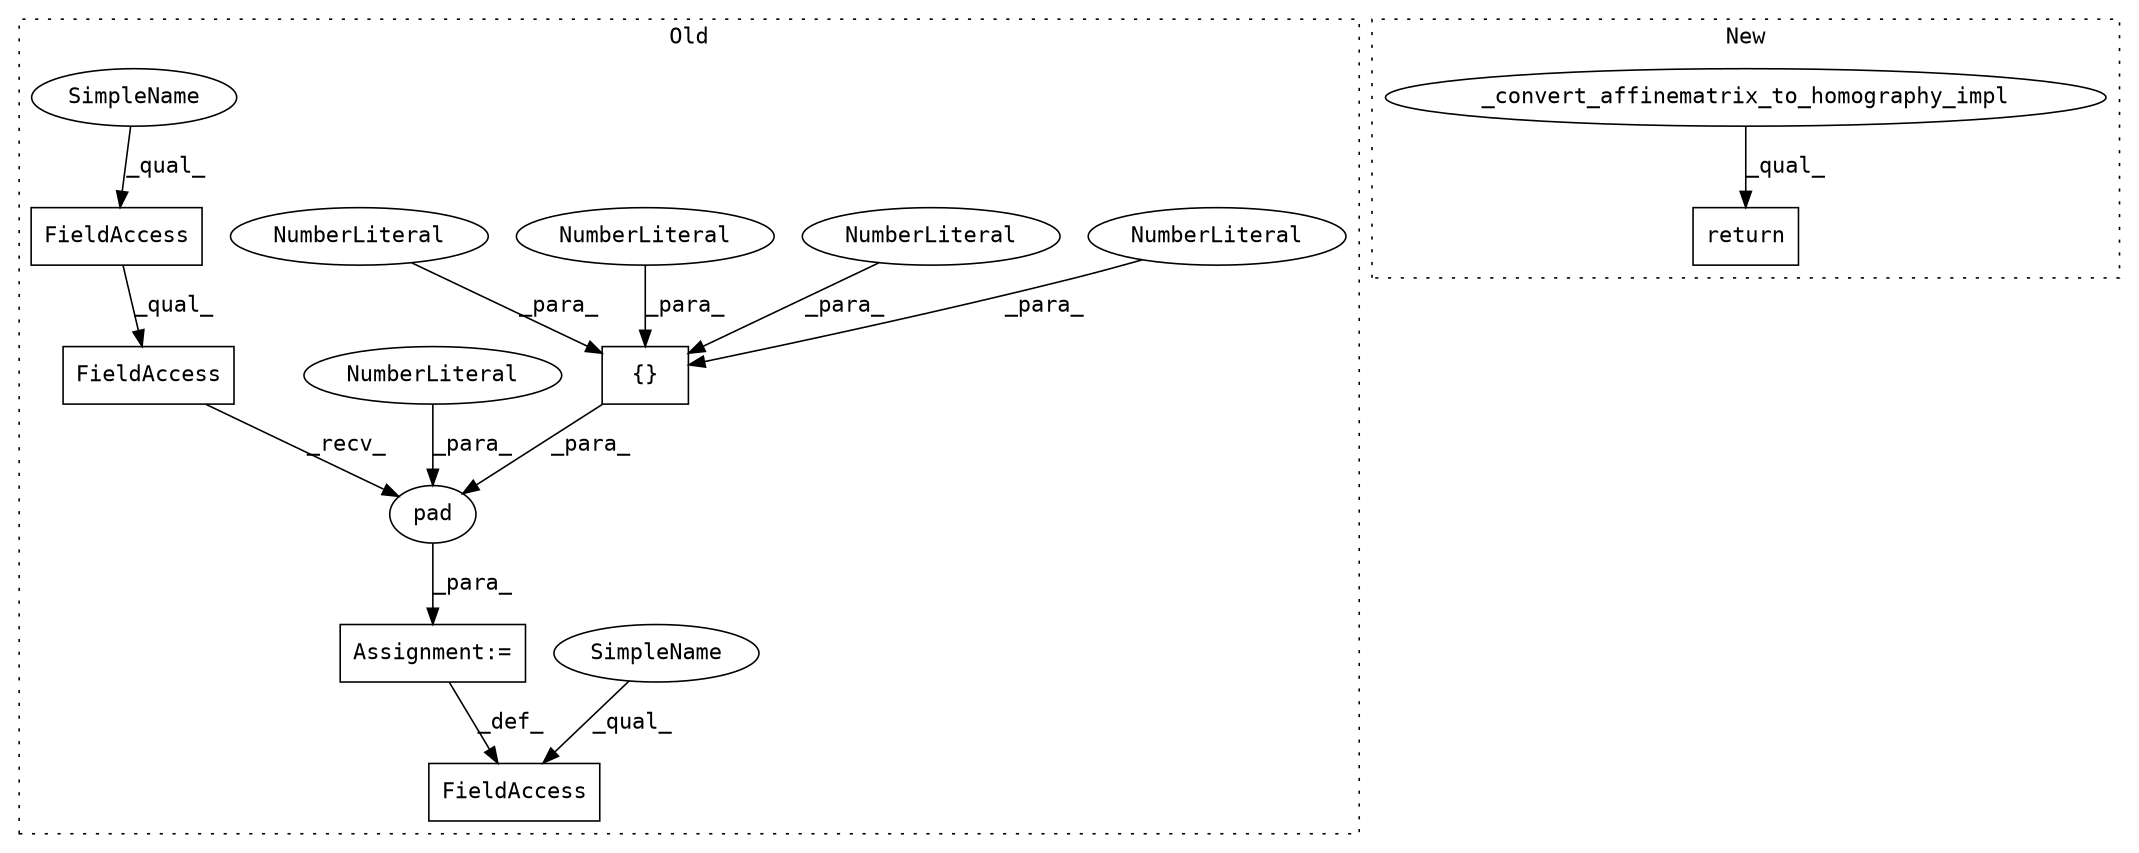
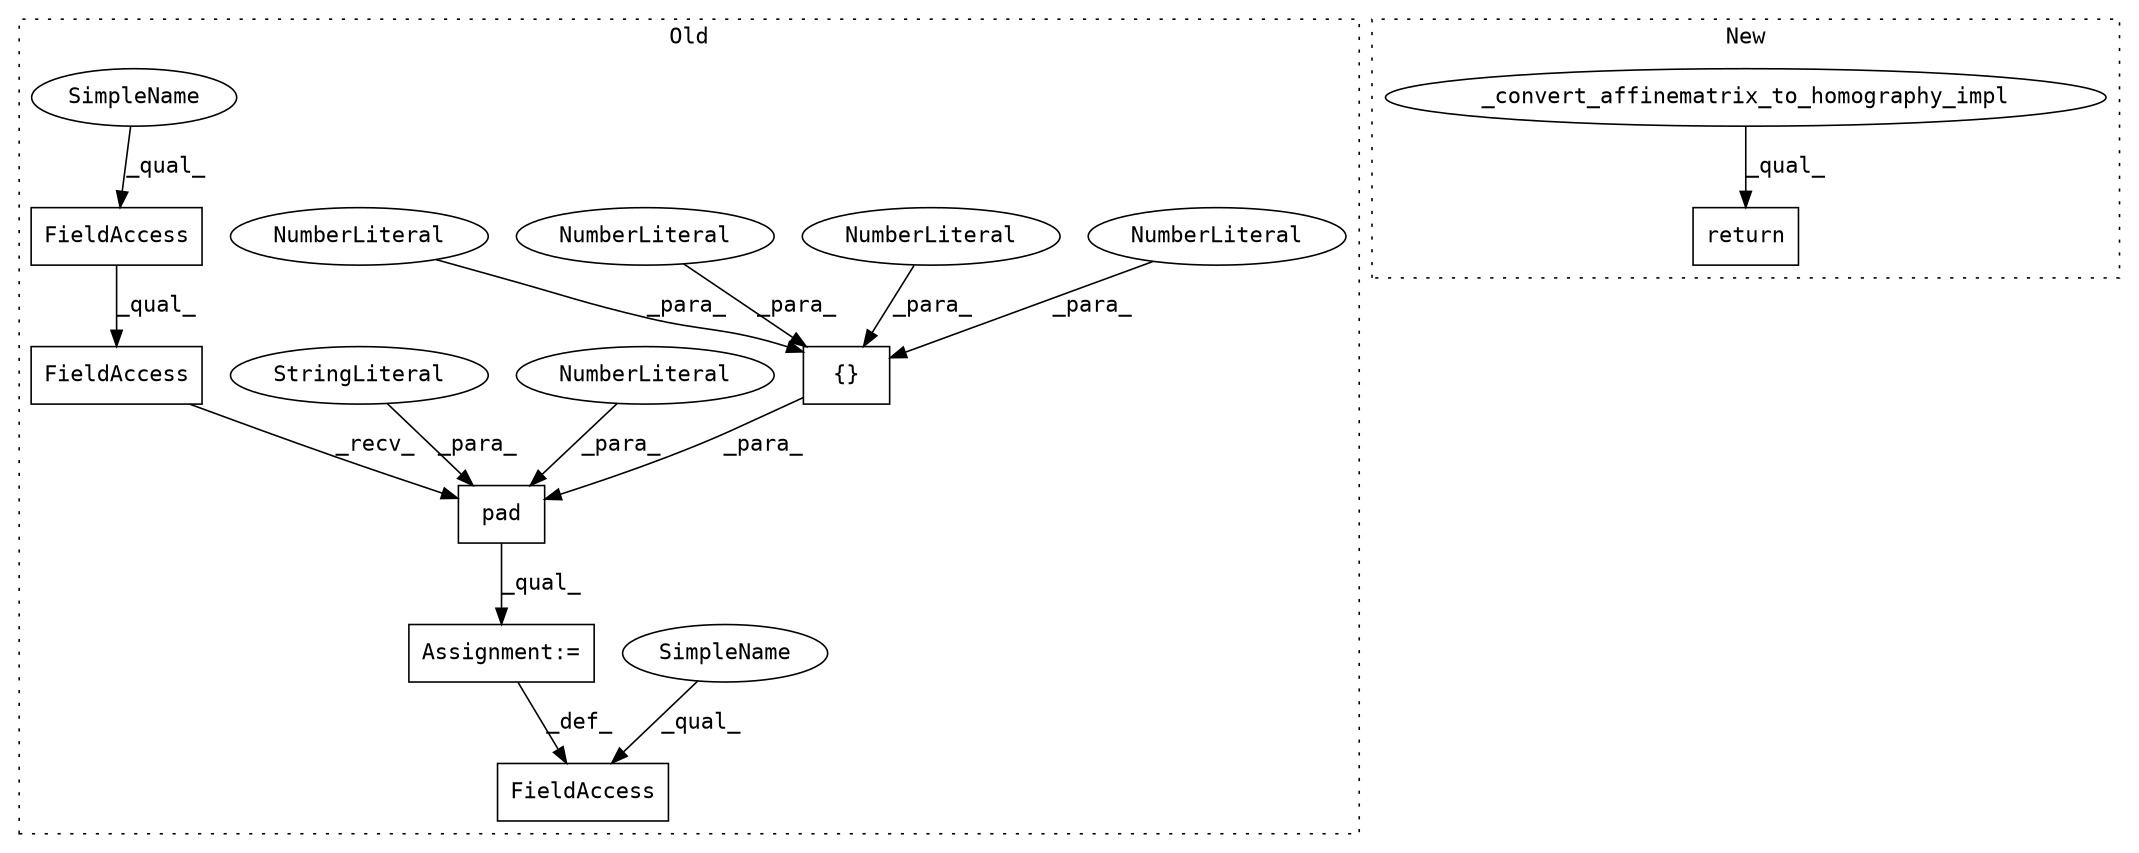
node "StringLiteral": added
node "pad": shape ellipse -> box
edge "pad" -> "Assignment:=": label "_para_" -> "_qual_"
